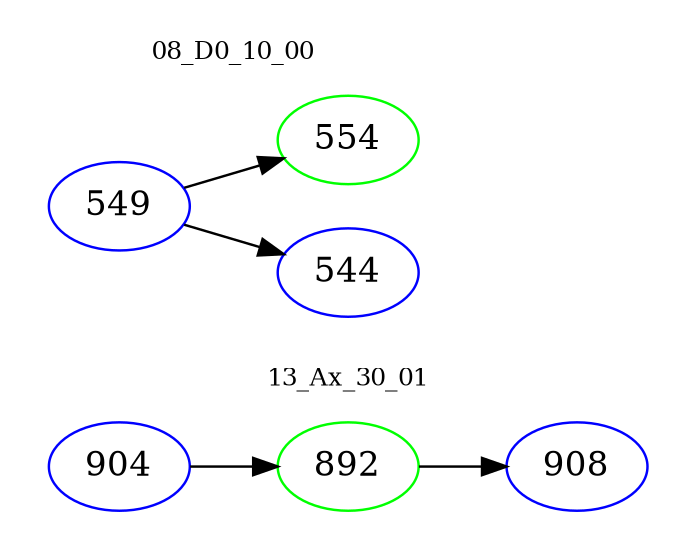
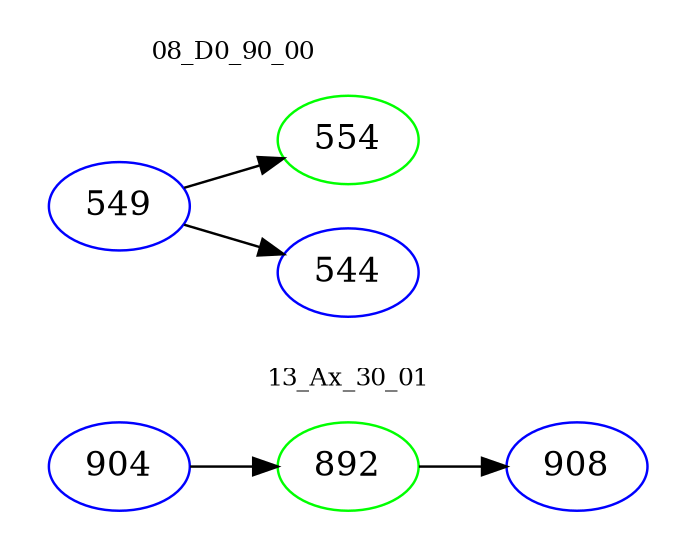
cluster "08_D0_10_00": label "08_D0_10_00" -> "08_D0_90_00"
